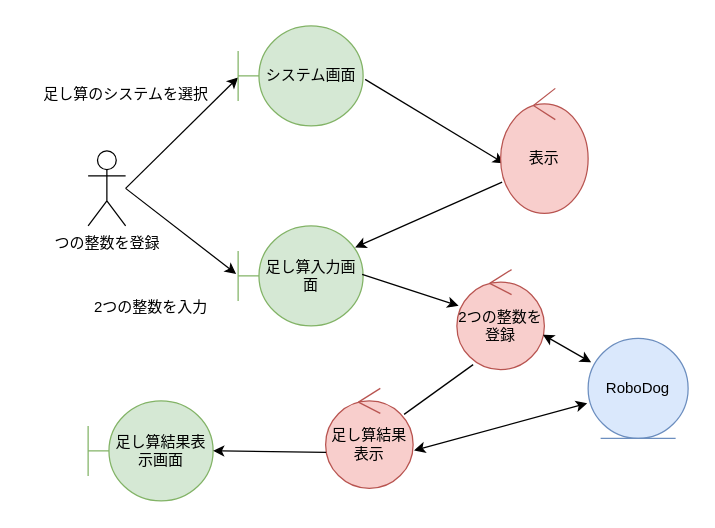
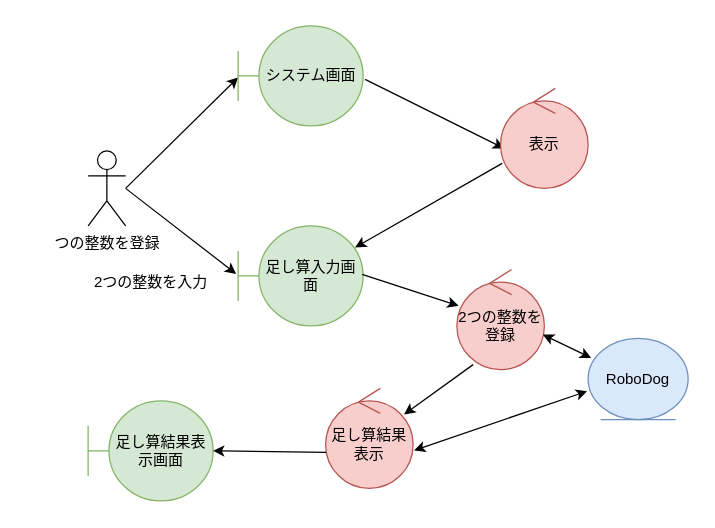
node "足し算のシステムを選択": removed
node "表示": size 88x125 -> 88x100
node "2つの整数を入力": moved (151, 307) -> (151, 282)
node "RoboDog": size 100x100 -> 100x81
edge "2つの整数を登録" -- "足し算結果表示": arrowhead none -> classic
